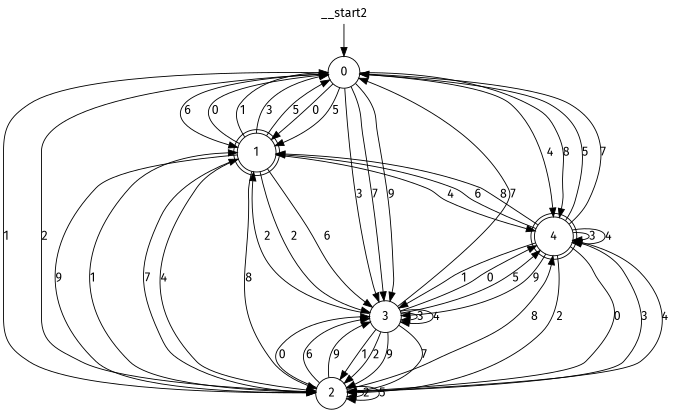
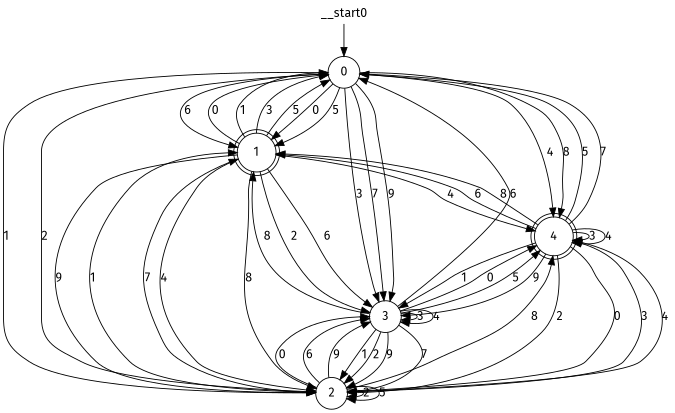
node "__start2": label "__start2" -> "__start0"
edge "3" -> "0": label "7" -> "6"
edge "3" -> "1": label "2" -> "8"
